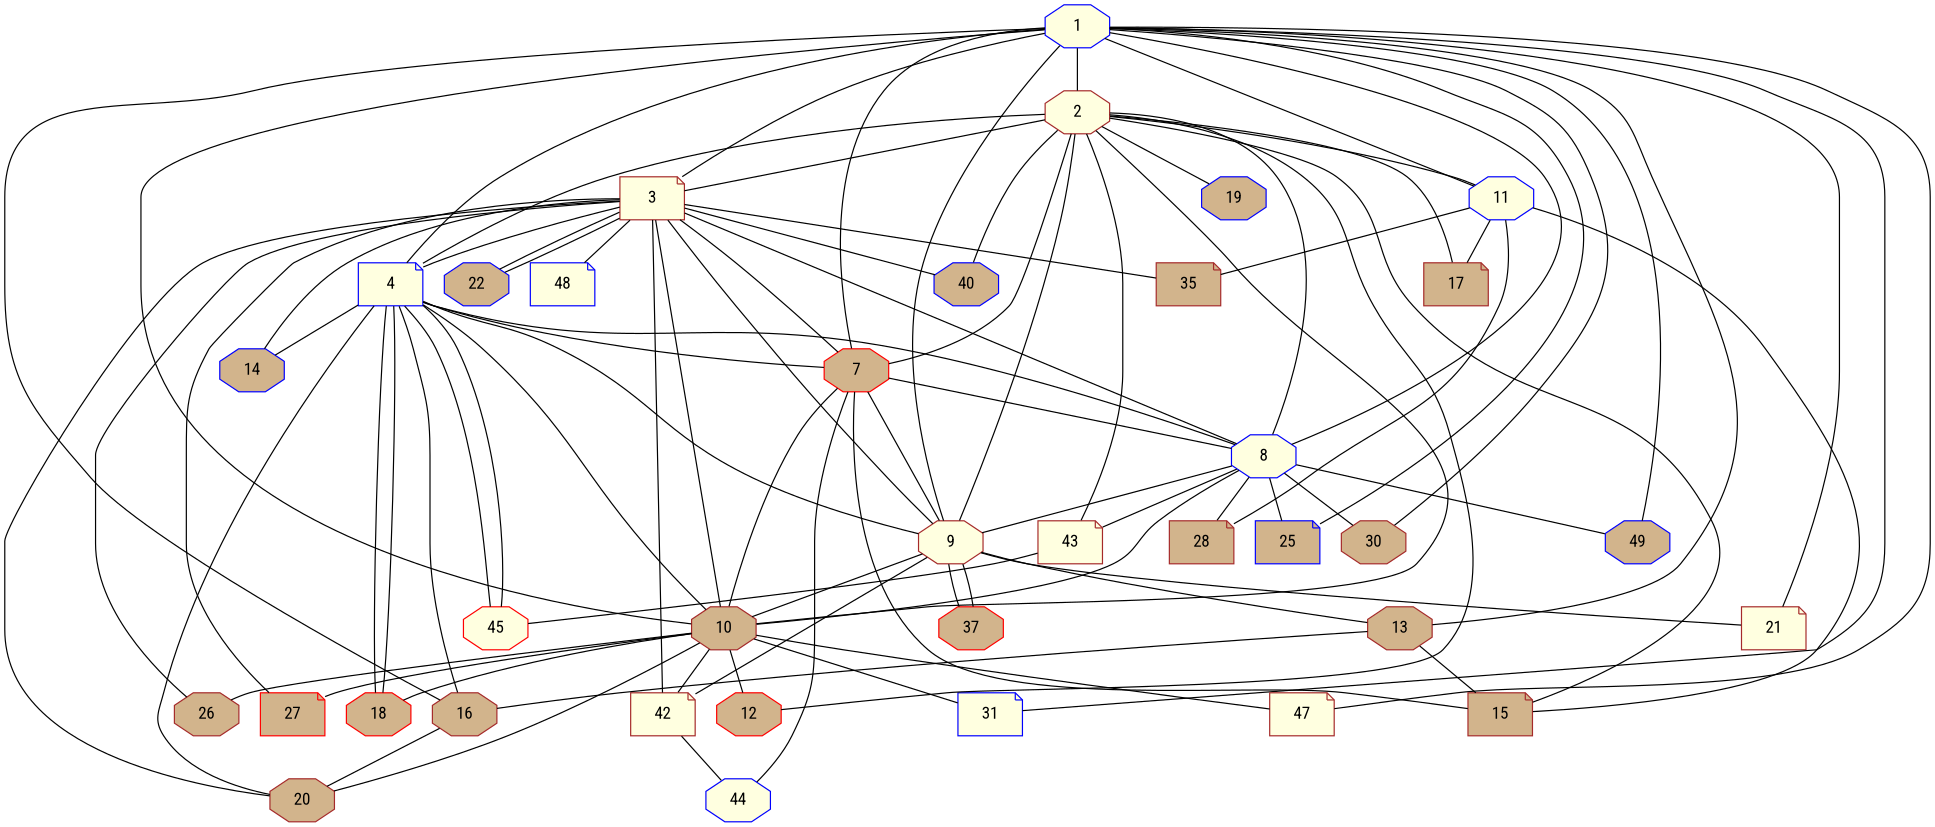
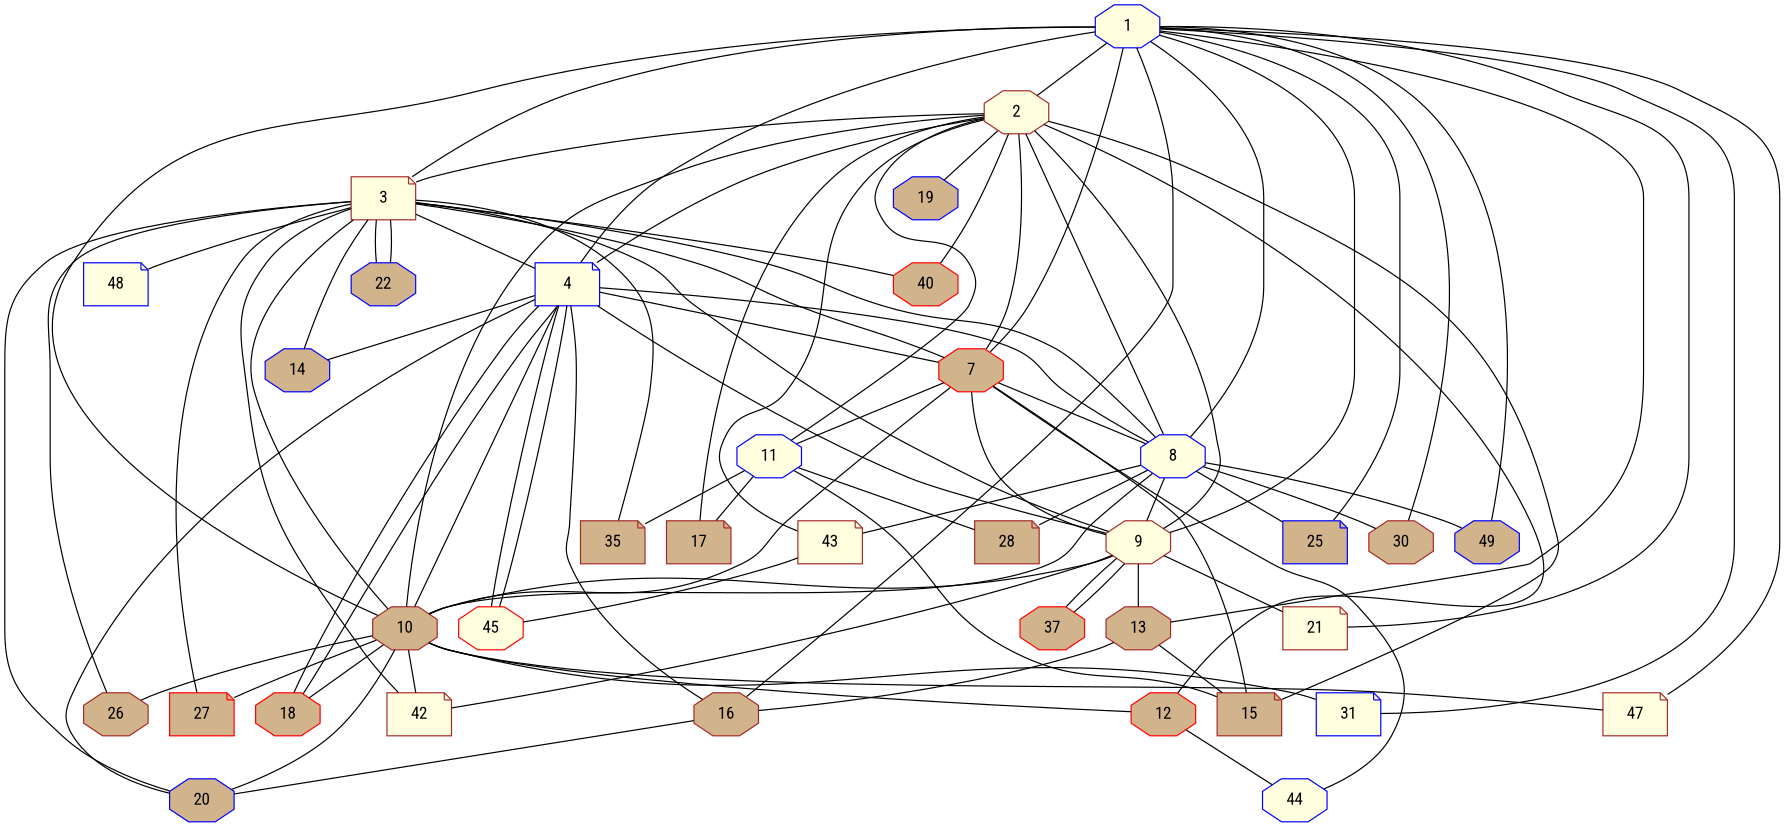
edge "1" -- "11": now "7" -- "11"
node "40": color blue -> red
edge "42" -- "44": now "12" -- "44"
node "20": color brown -> blue
